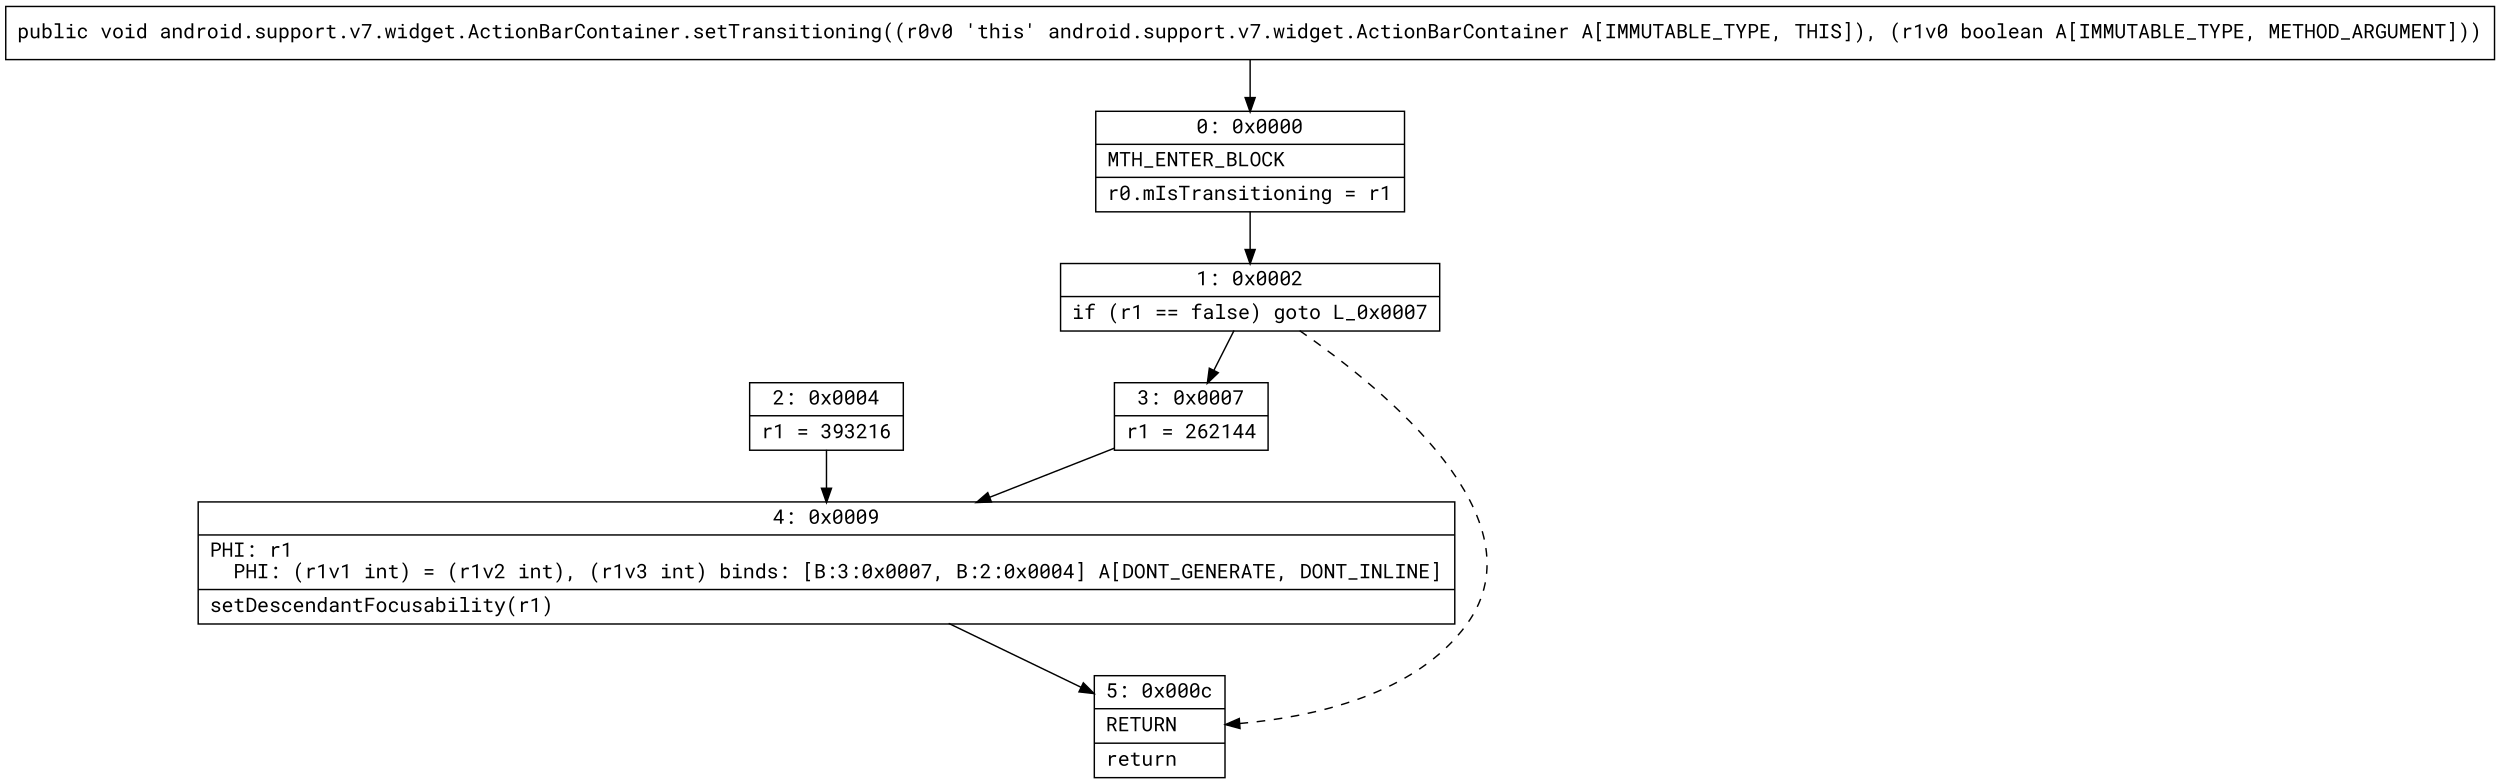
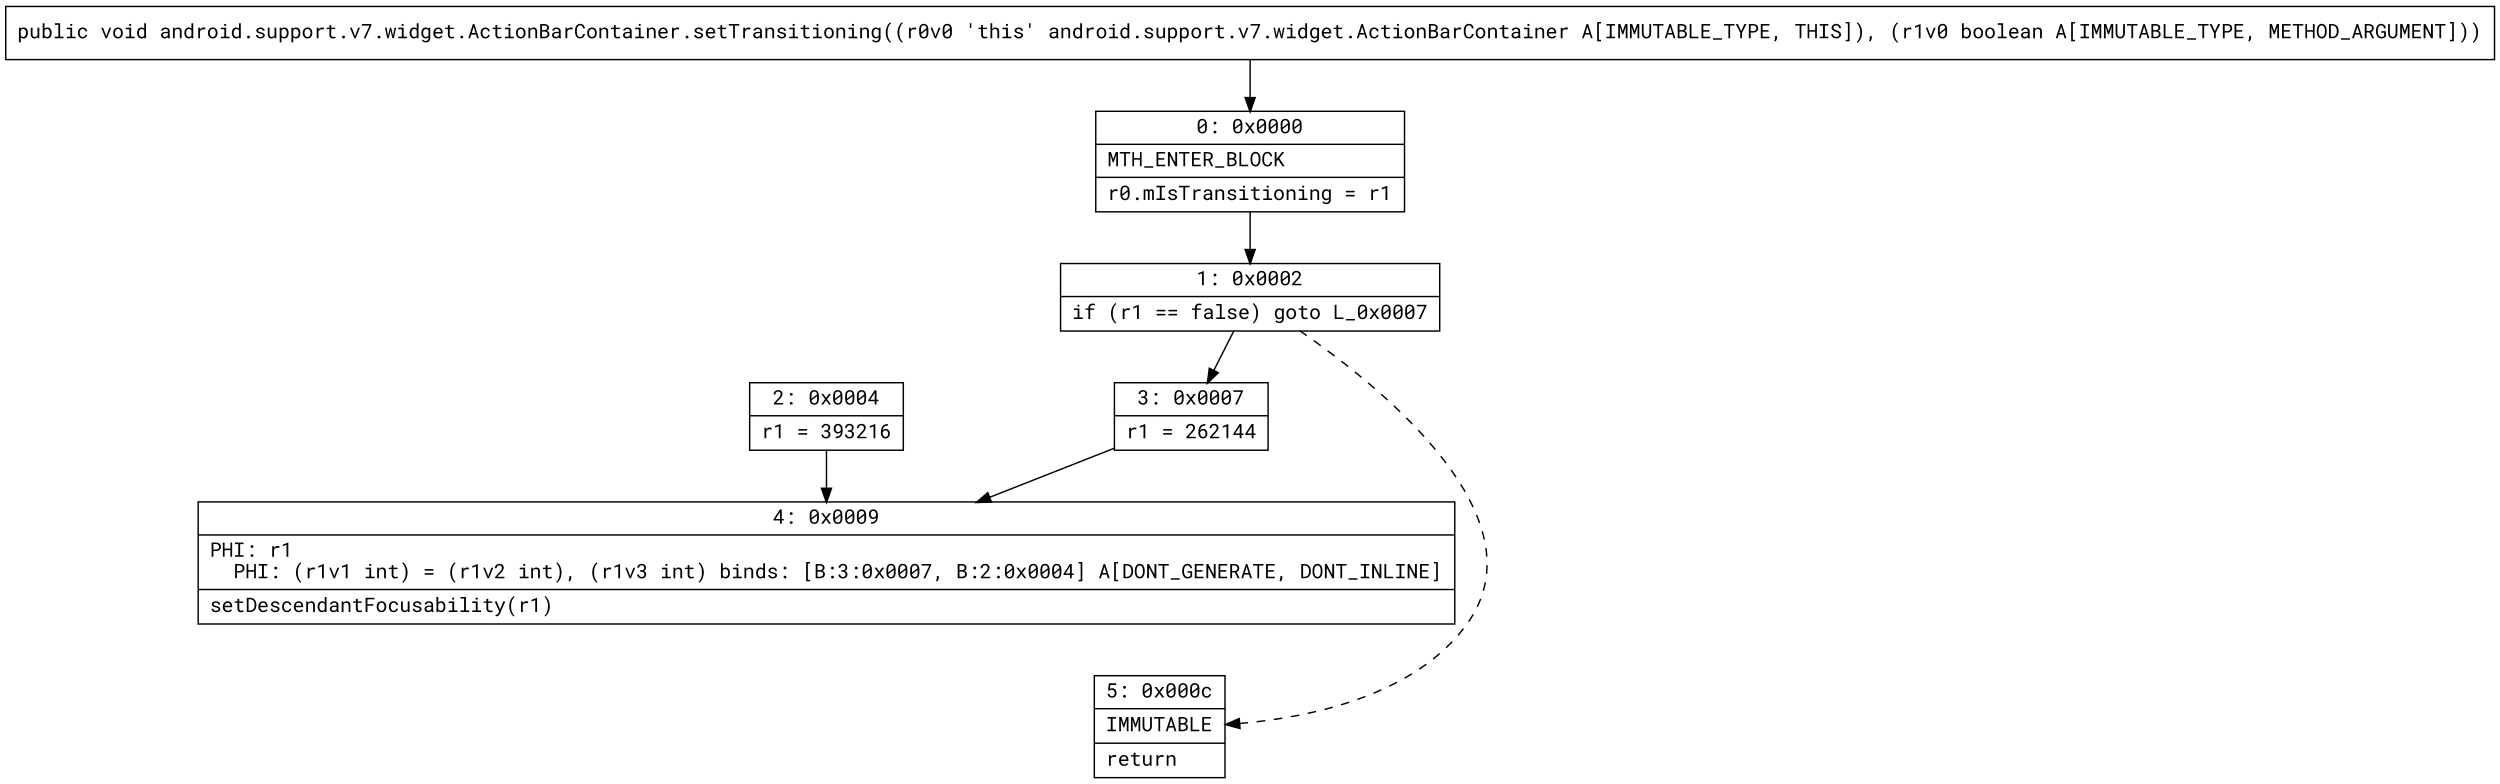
edge "4: 0x0009" -> "5: 0x000c": removed
node "5: 0x000c": text "RETURN" -> "IMMUTABLE"
